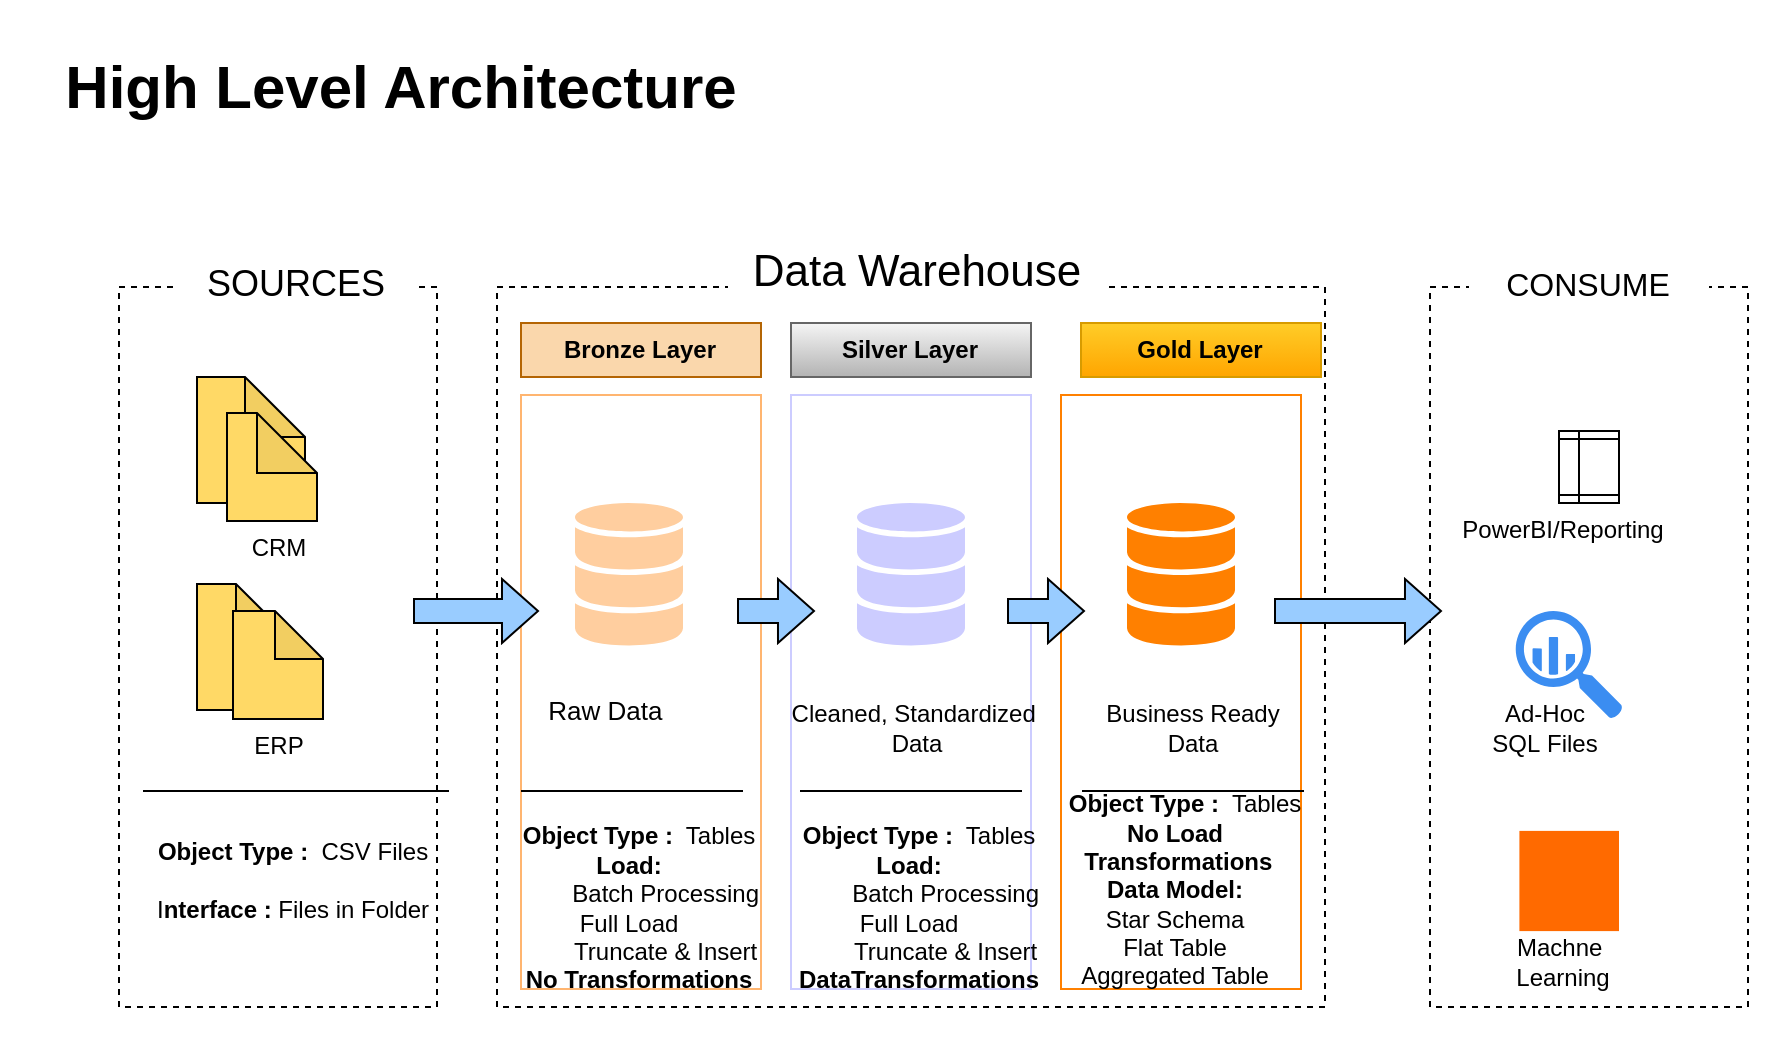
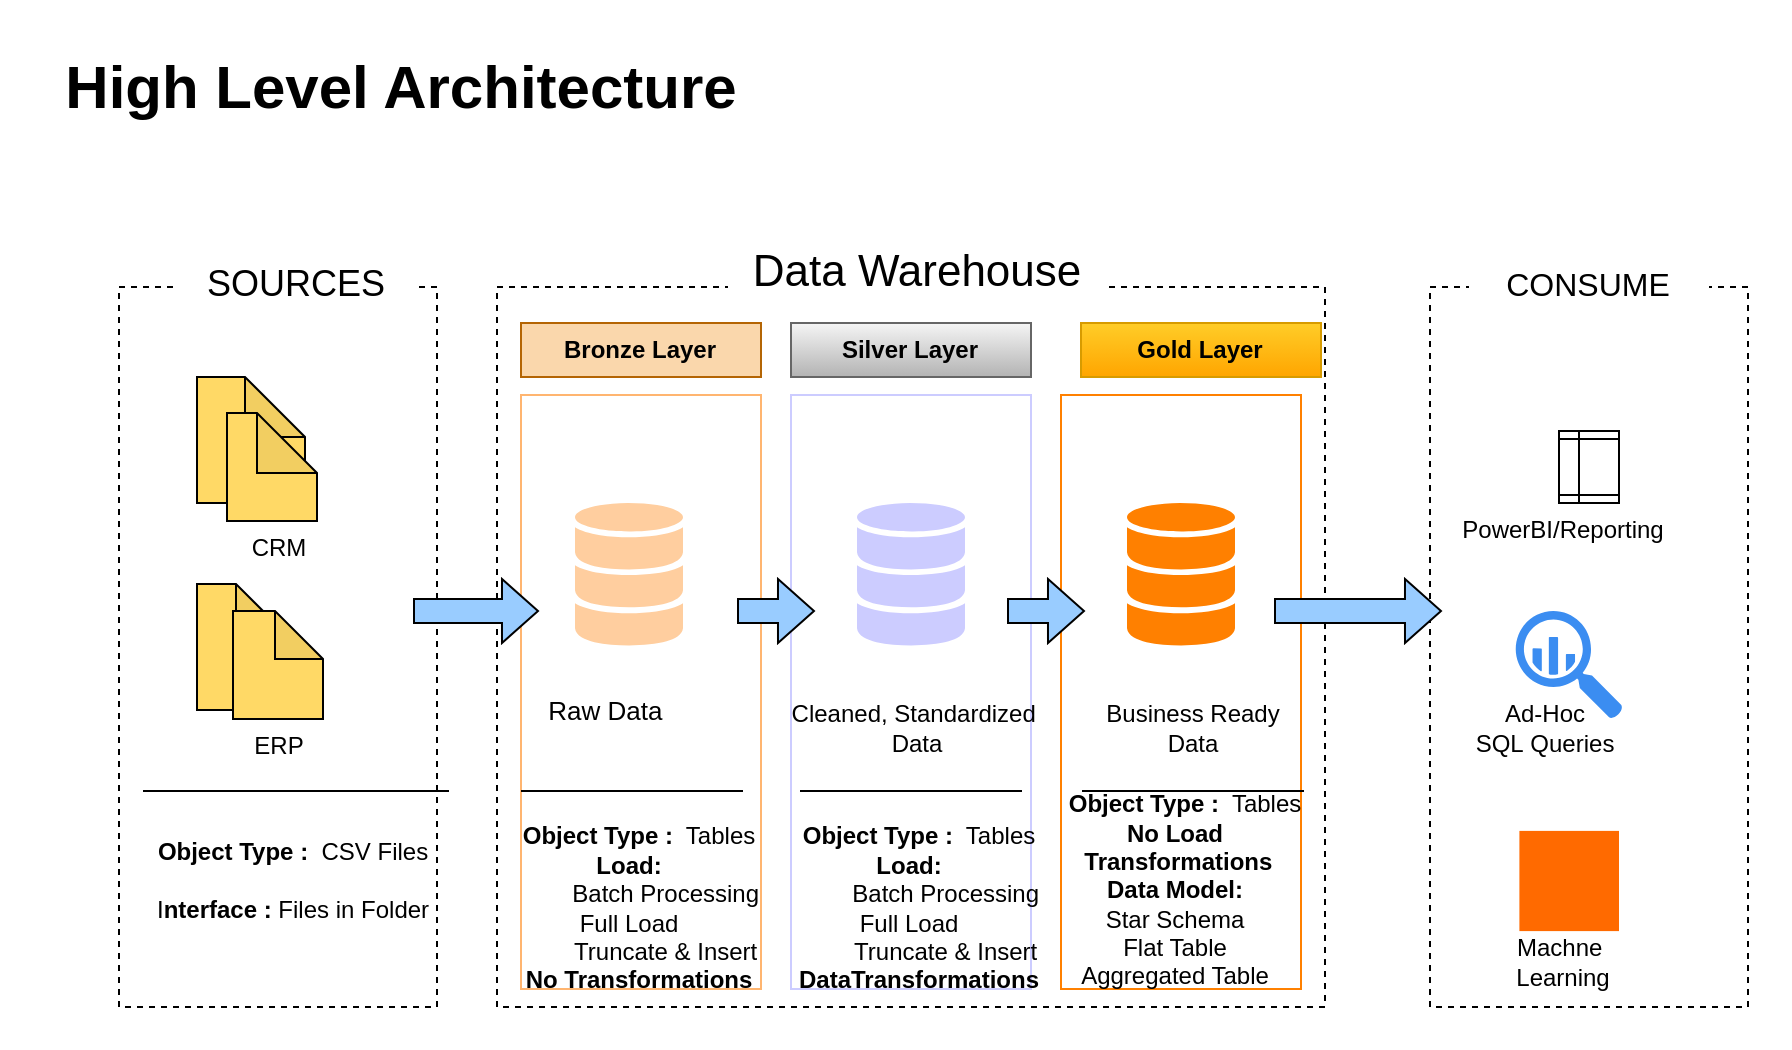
node "Ad-Hoc SQL Files": label "Ad-Hoc SQL Files" -> "Ad-Hoc SQL Queries"
